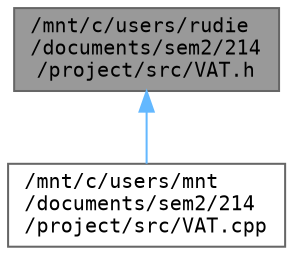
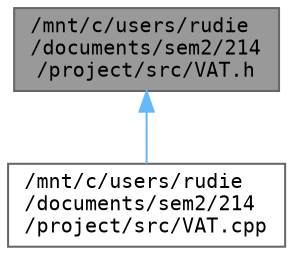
node "/mnt/c/users/mnt /documents/sem2/214 /project/src/VAT.cpp": label "/mnt/c/users/mnt /documents/sem2/214 /project/src/VAT.cpp" -> "/mnt/c/users/rudie /documents/sem2/214 /project/src/VAT.cpp"
